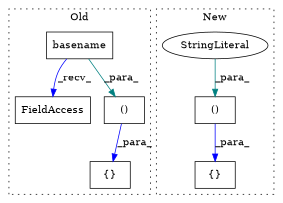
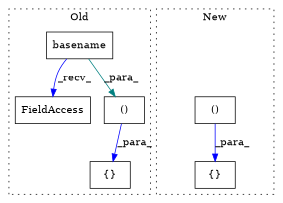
node "StringLiteral": removed
